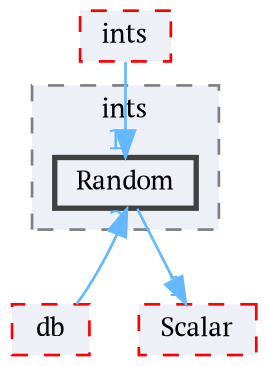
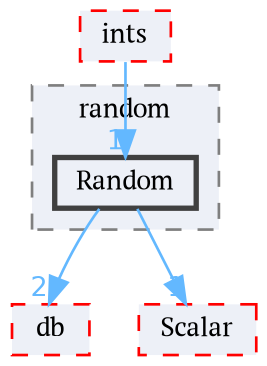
cluster "ints": label "ints" -> "random"
edge "db" -> "Random": reversed
